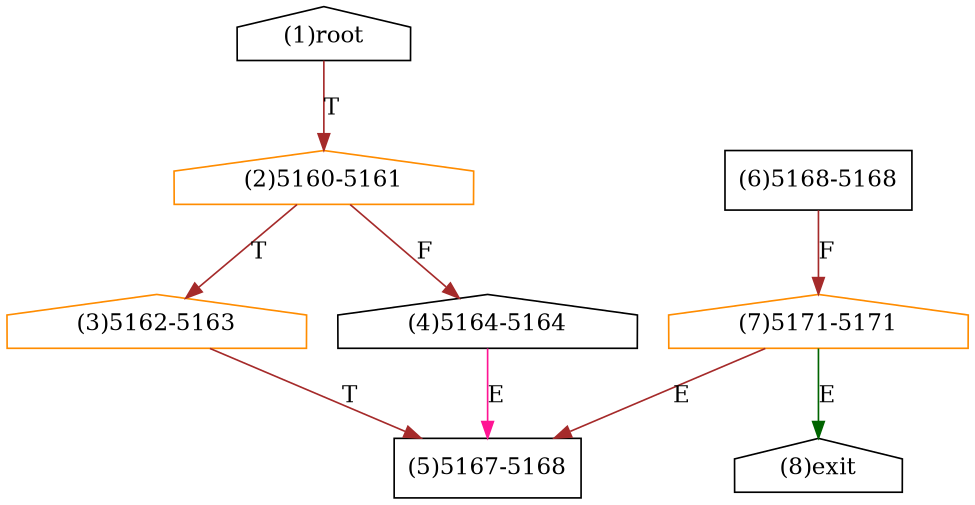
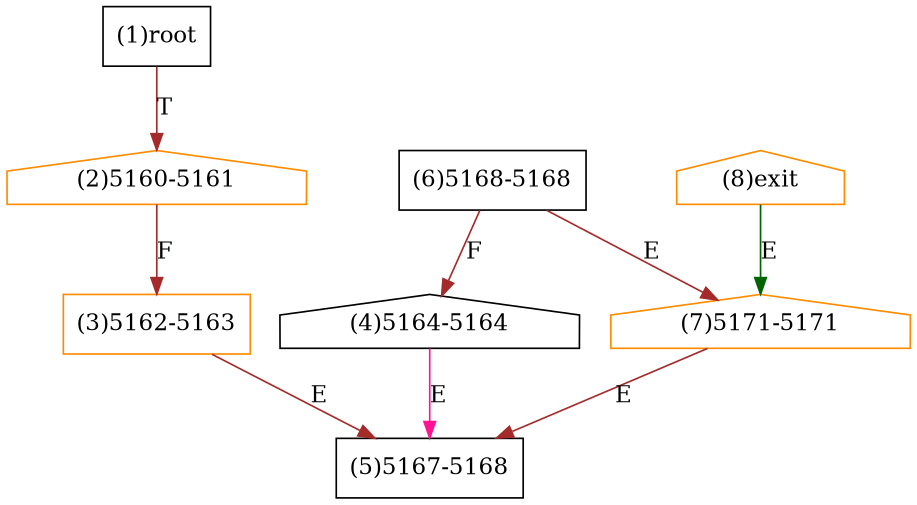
node "(1)root": shape house -> box
edge "(2)5160-5161" -> "(4)5164-5164": now "(6)5168-5168" -> "(4)5164-5164"
edge "(2)5160-5161" -> "(3)5162-5163": label "T" -> "F"
edge "(6)5168-5168" -> "(7)5171-5171": label "F" -> "E"
node "(3)5162-5163": shape house -> box
edge "(7)5171-5171" -> "(8)exit": reversed
edge "(3)5162-5163" -> "(5)5167-5168": label "T" -> "E"
node "(8)exit": color black -> darkorange
